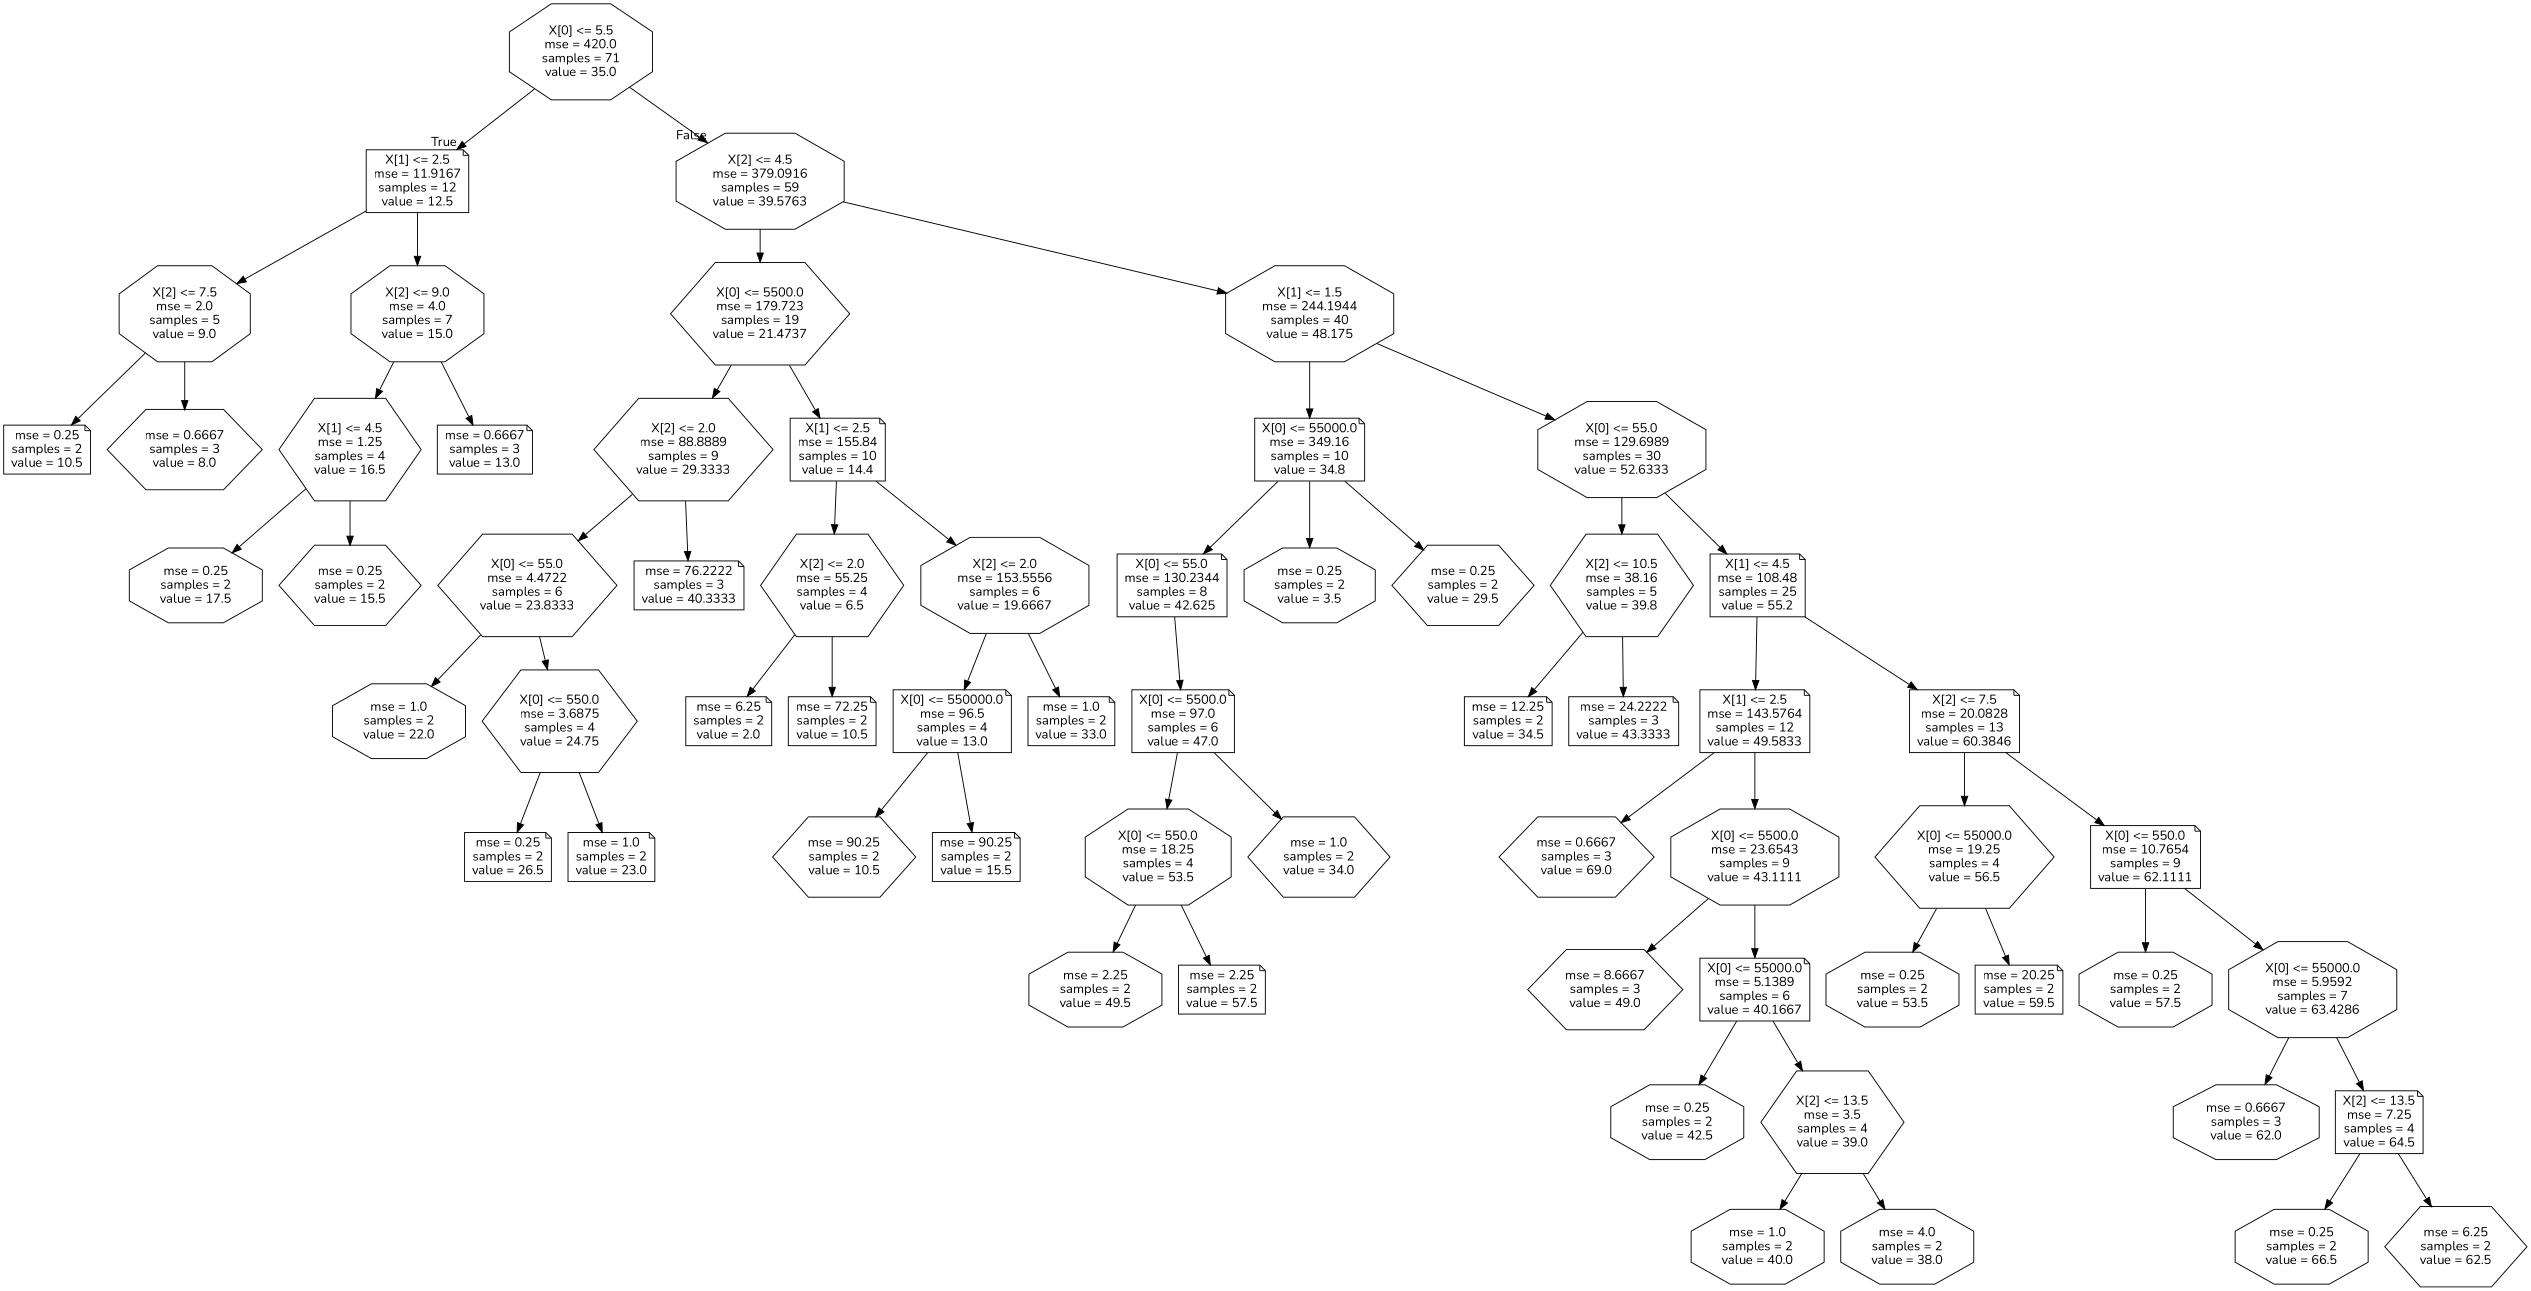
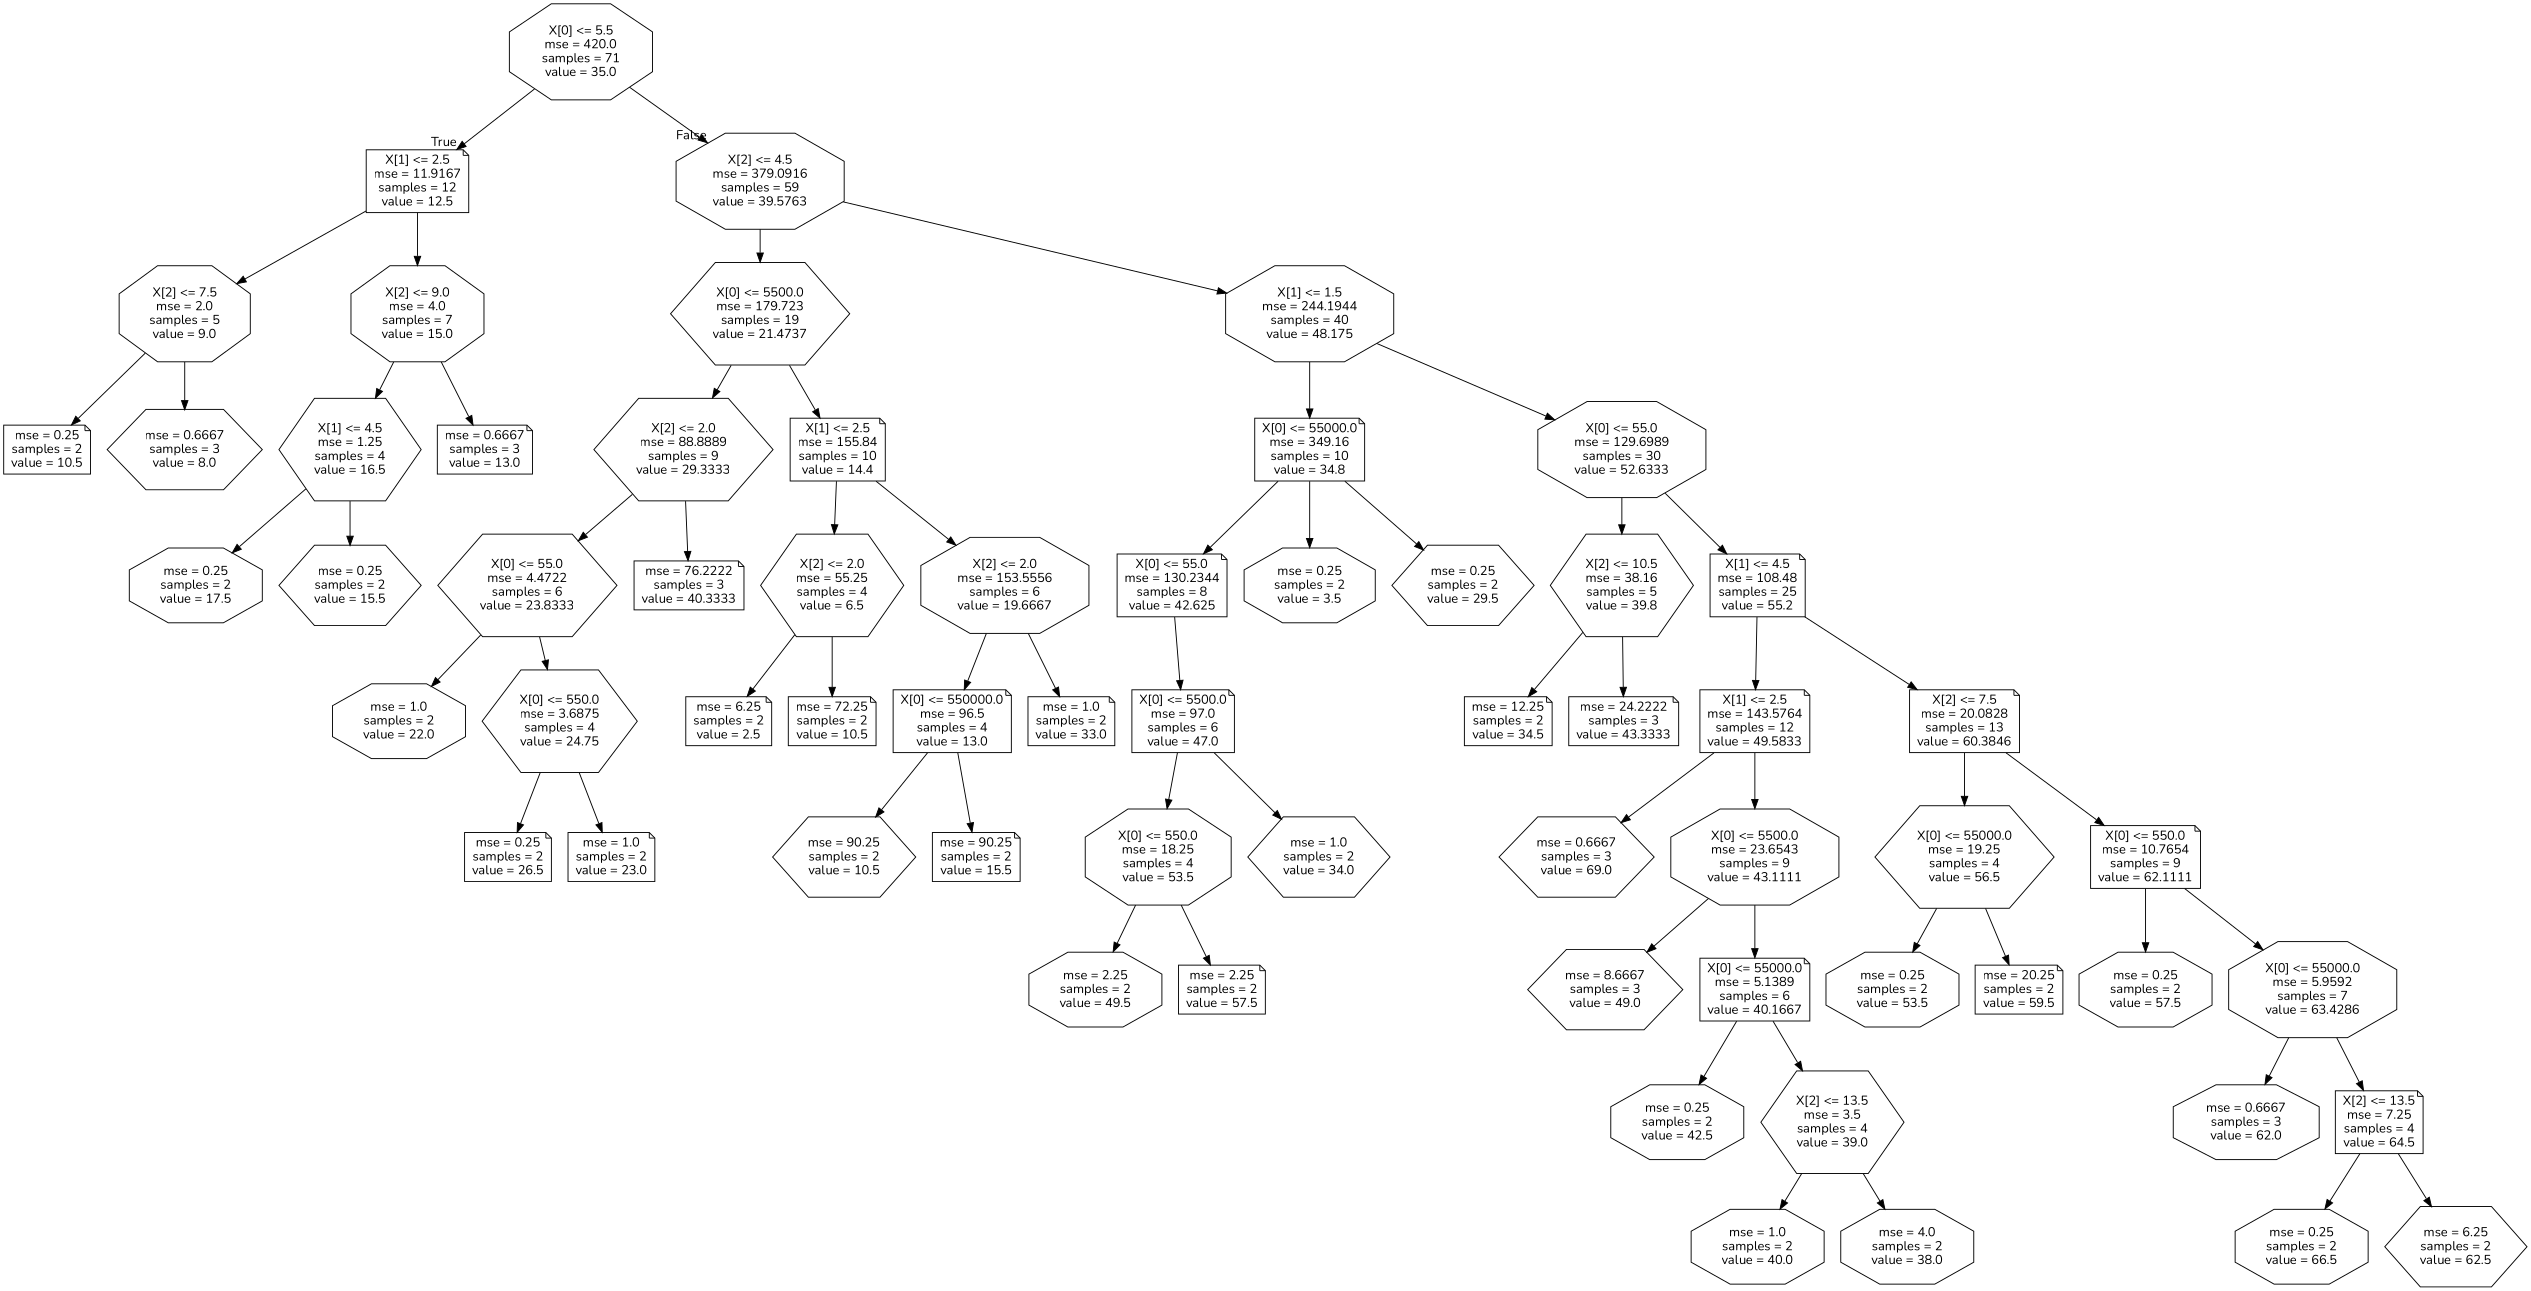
node "mse = 6.25 samples = 2 value = 2.0": label "mse = 6.25 samples = 2 value = 2.0" -> "mse = 6.25 samples = 2 value = 2.5"
